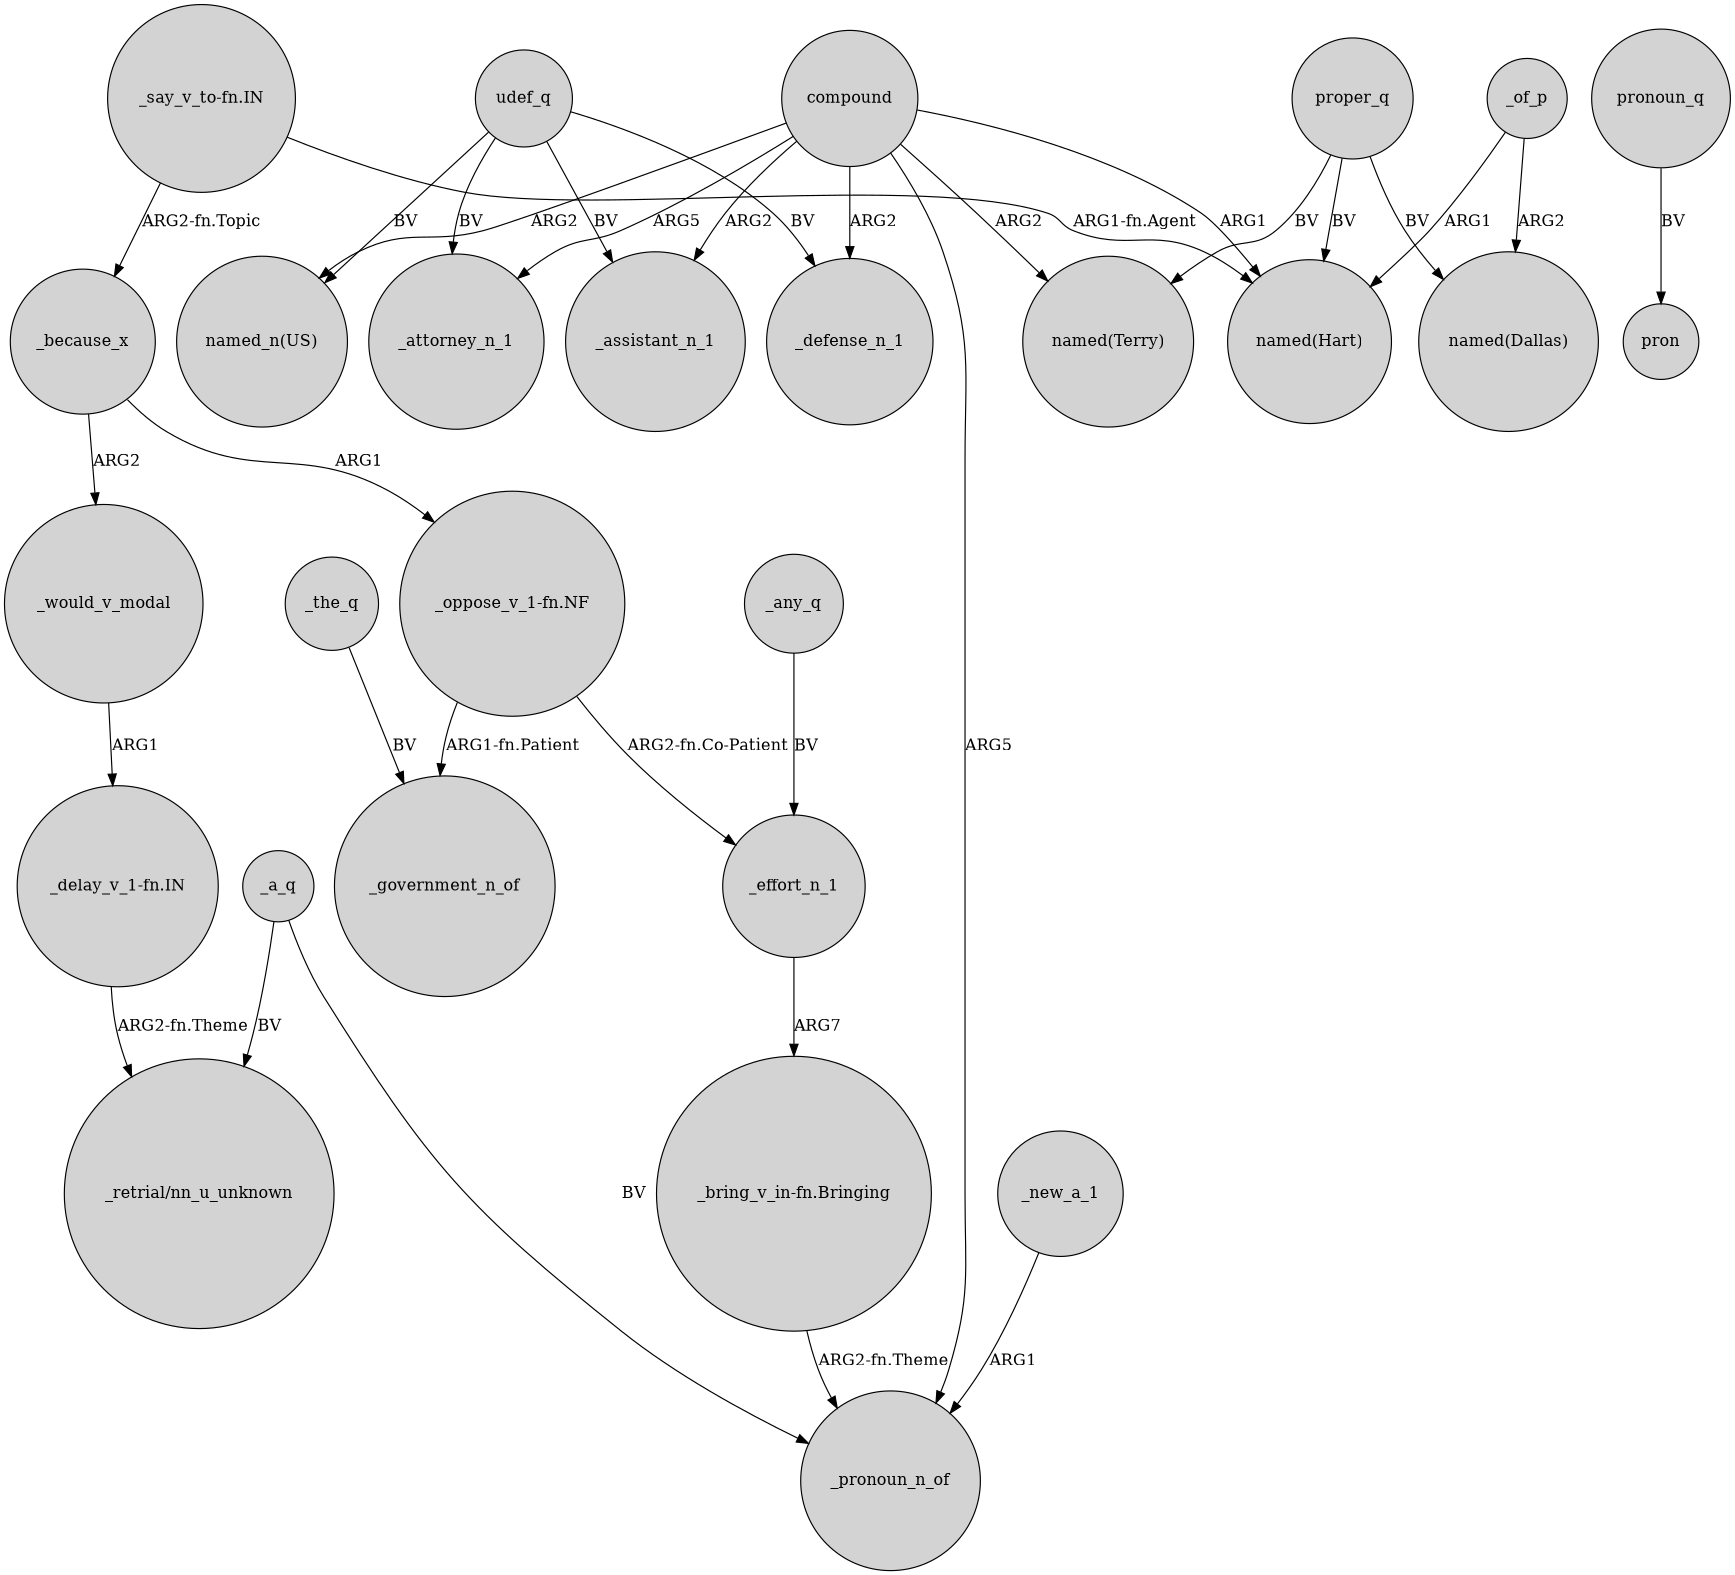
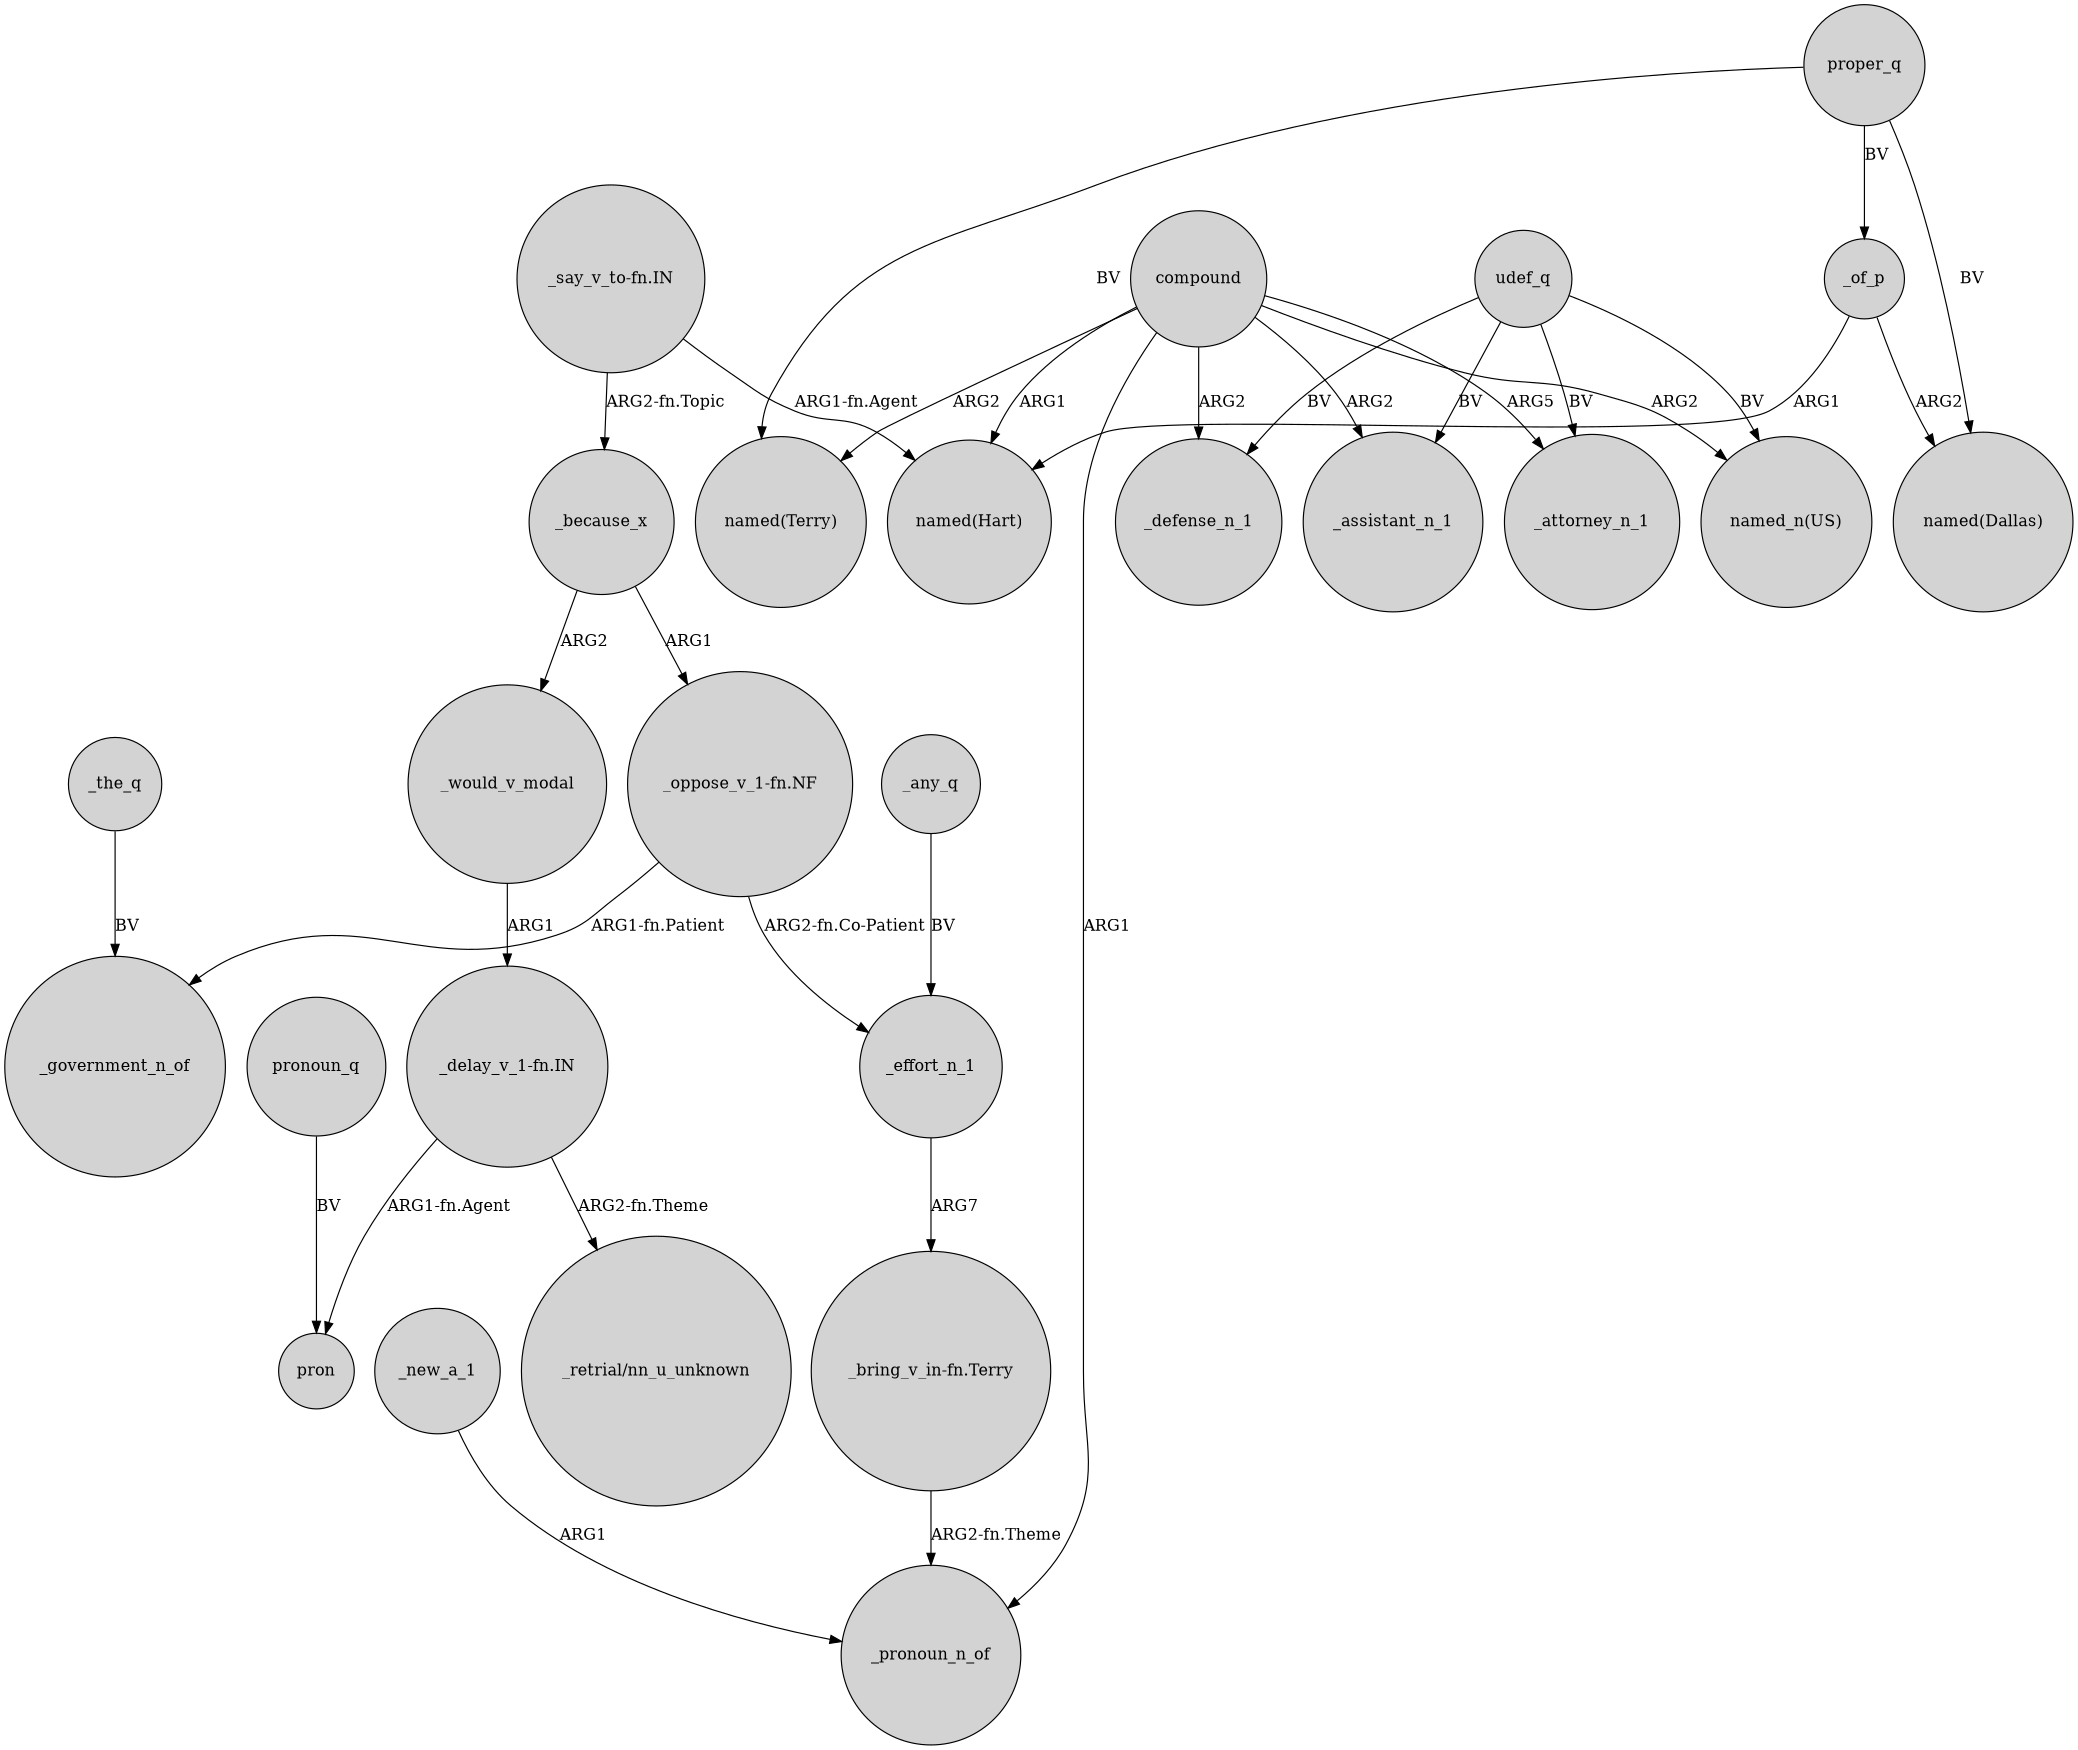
edge "proper_q" -> "named(Hart)": now "proper_q" -> "_of_p"
edge "compound" -> "_pronoun_n_of": label "ARG5" -> "ARG1"
node "_a_q": removed
node "_bring_v_in-fn.Bringing": label "_bring_v_in-fn.Bringing" -> "_bring_v_in-fn.Terry"
edge "_delay_v_1-fn.IN" -> "pron": added, label "ARG1-fn.Agent"
